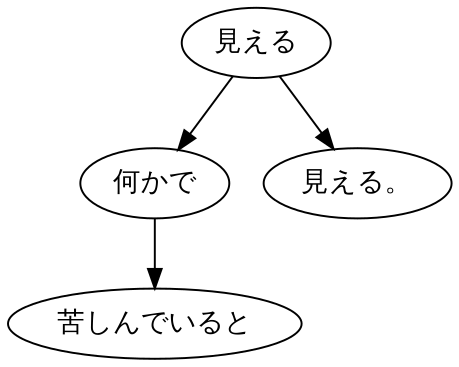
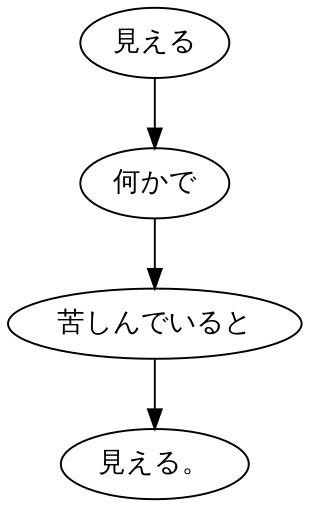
edge "見える" -> "見える。": now "苦しんでいると" -> "見える。"
